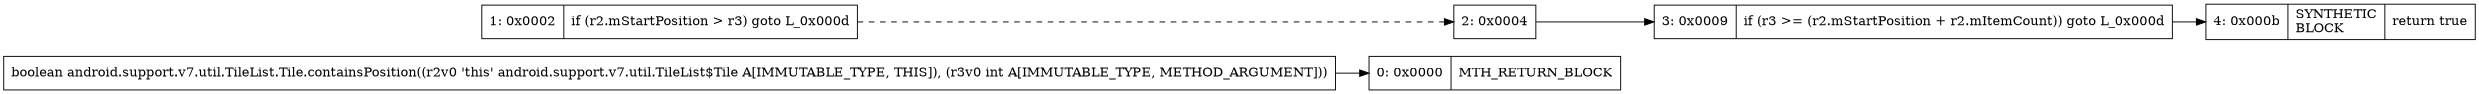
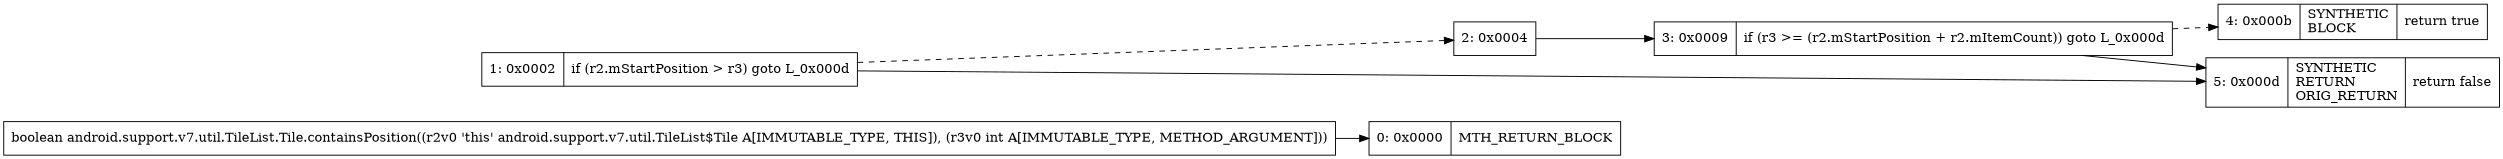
edge "3: 0x0009" -> "4: 0x000b": style solid -> dashed
node "5: 0x000d": added
